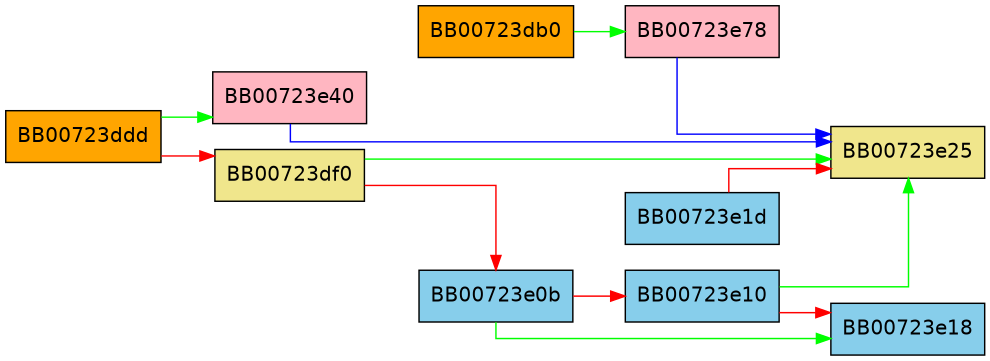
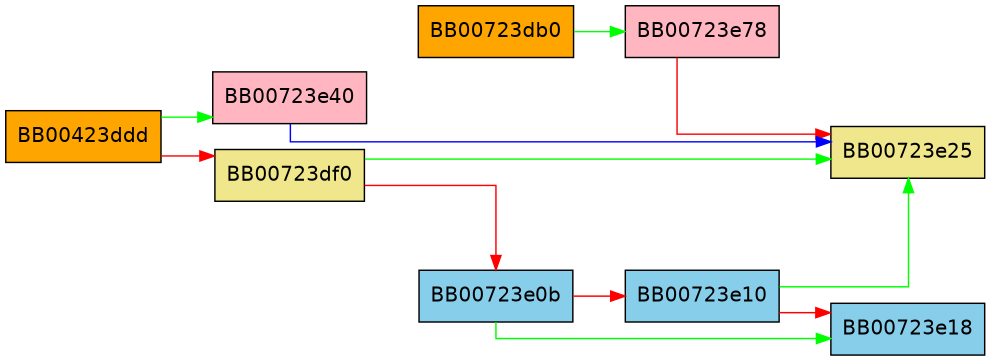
edge "BB00723e78" -> "BB00723e25": color blue -> red
node "BB00723ddd": label "BB00723ddd" -> "BB00423ddd"
node "BB00723e1d": removed
